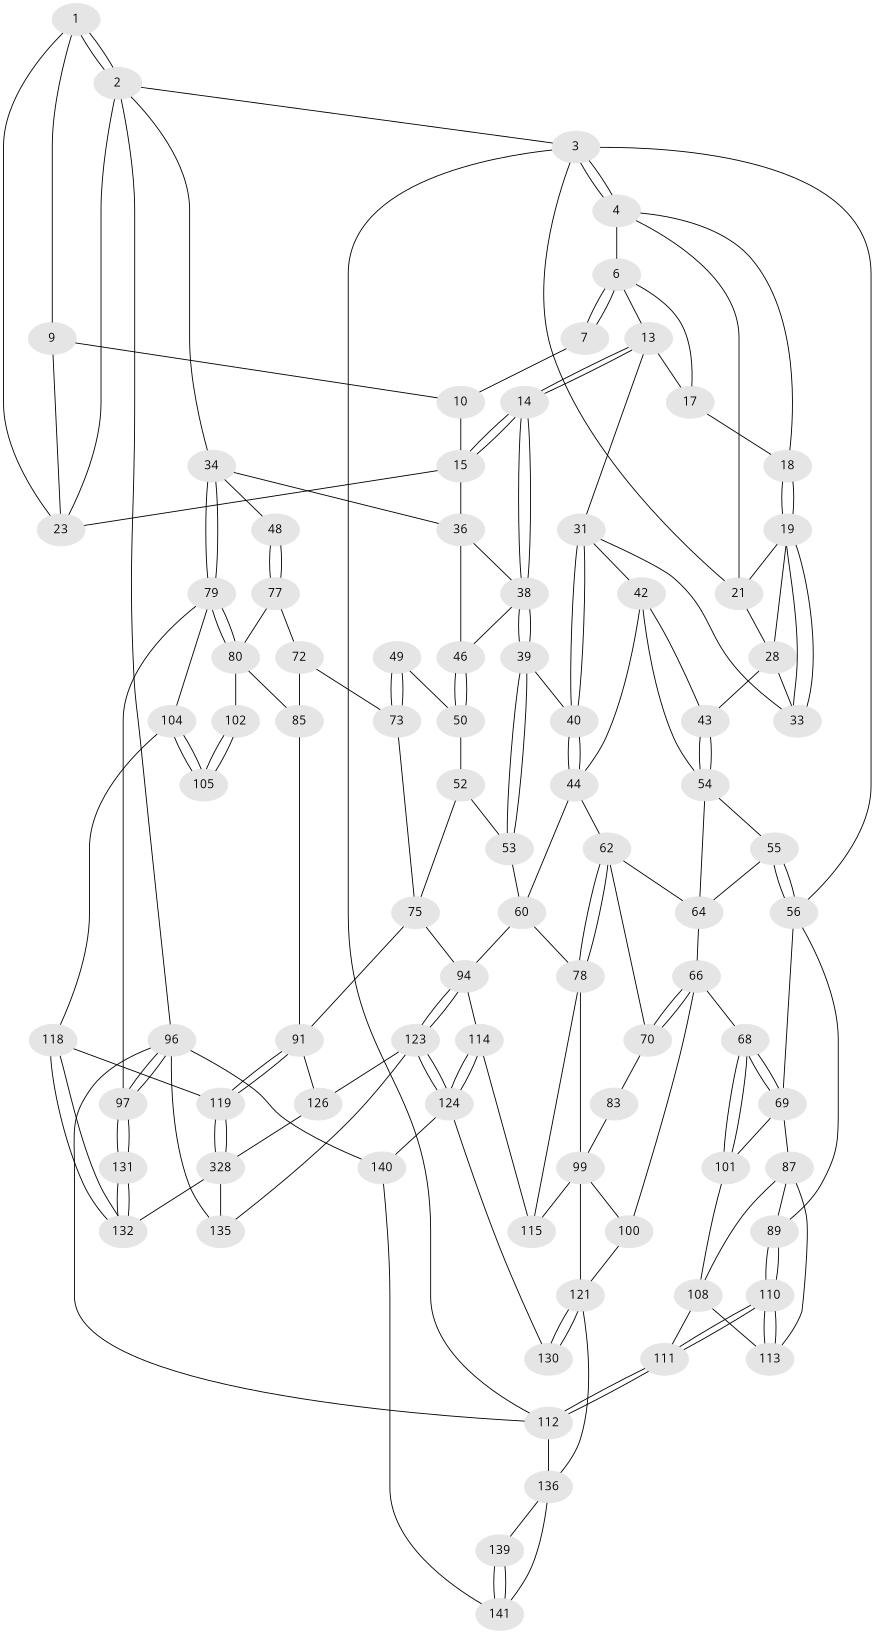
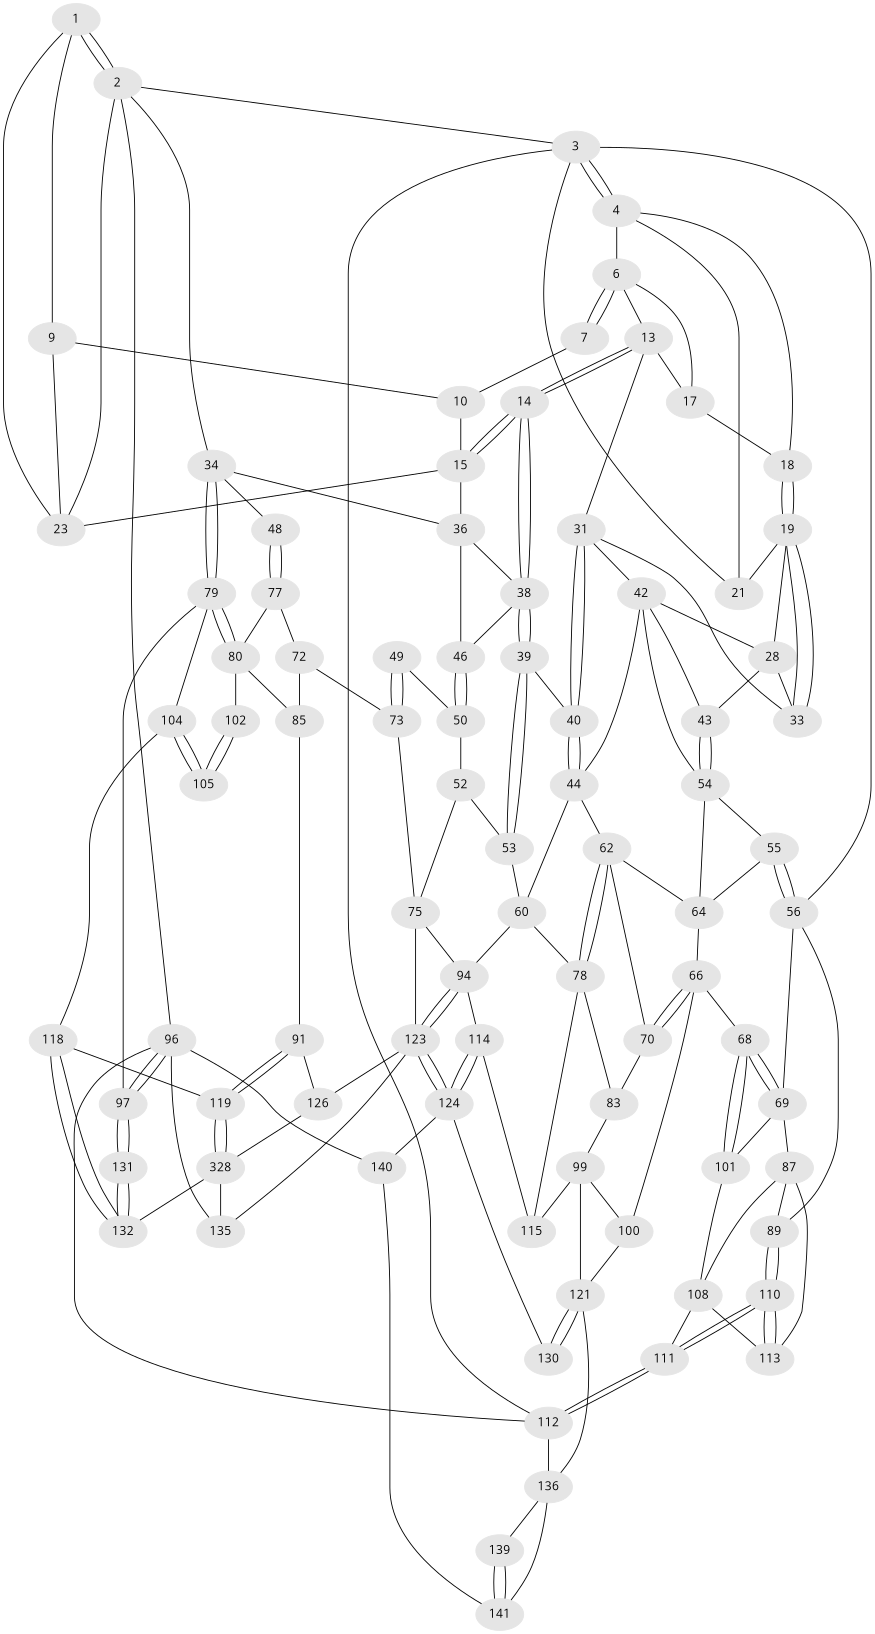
edge "21" -- "28": now "42" -- "28"
edge "75" -- "91": now "75" -- "123"
edge "78" -- "99": now "78" -- "83"
